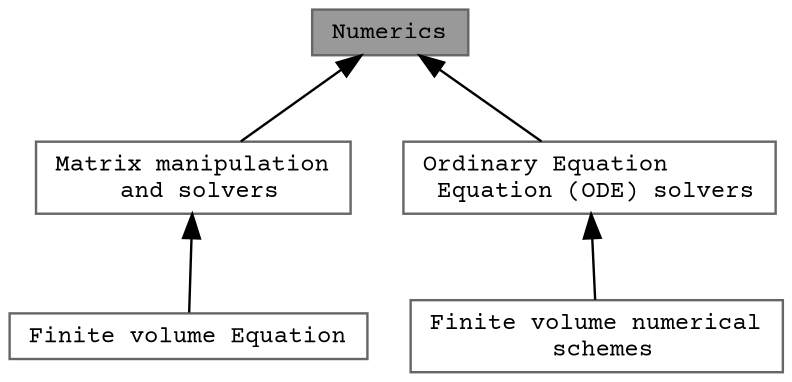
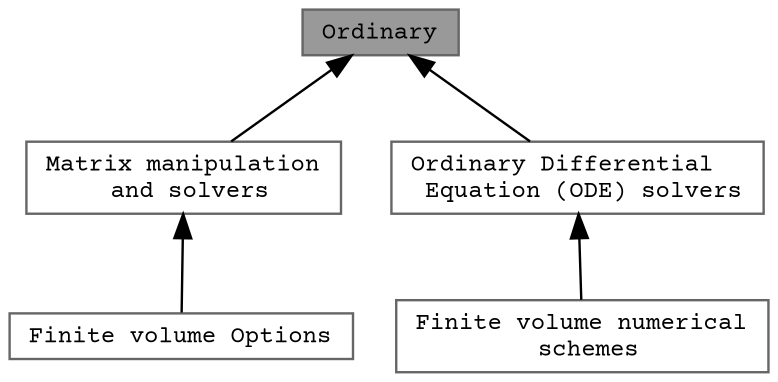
node "Numerics": label "Numerics" -> "Ordinary"
node "Ordinary Equation Equation (ODE) solvers": label "Ordinary Equation Equation (ODE) solvers" -> "Ordinary Differential Equation (ODE) solvers"
node "Finite volume Equation": label "Finite volume Equation" -> "Finite volume Options"
